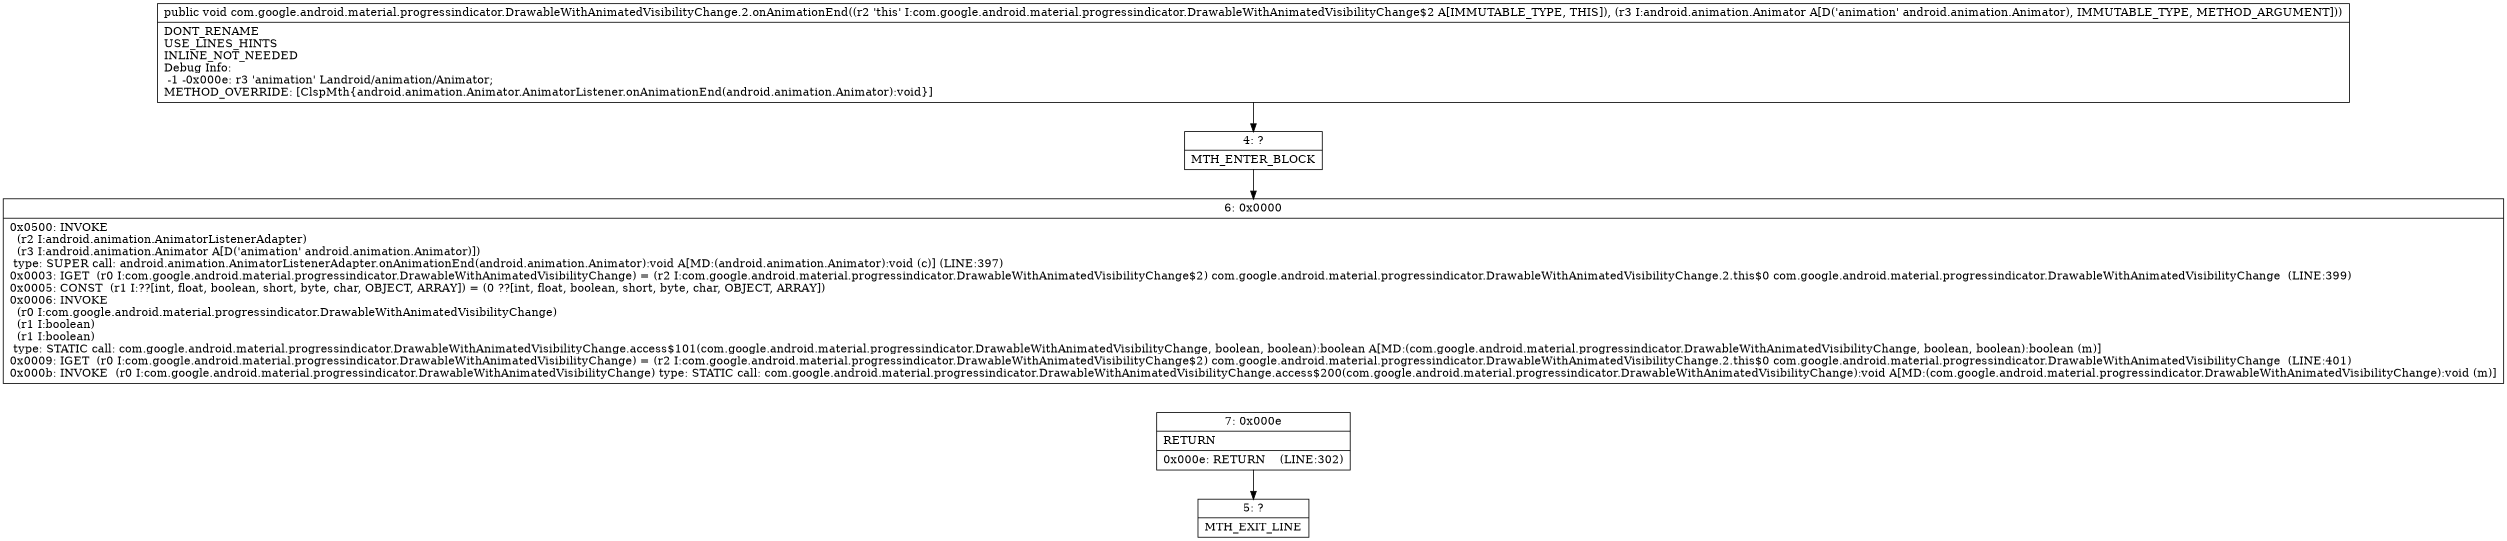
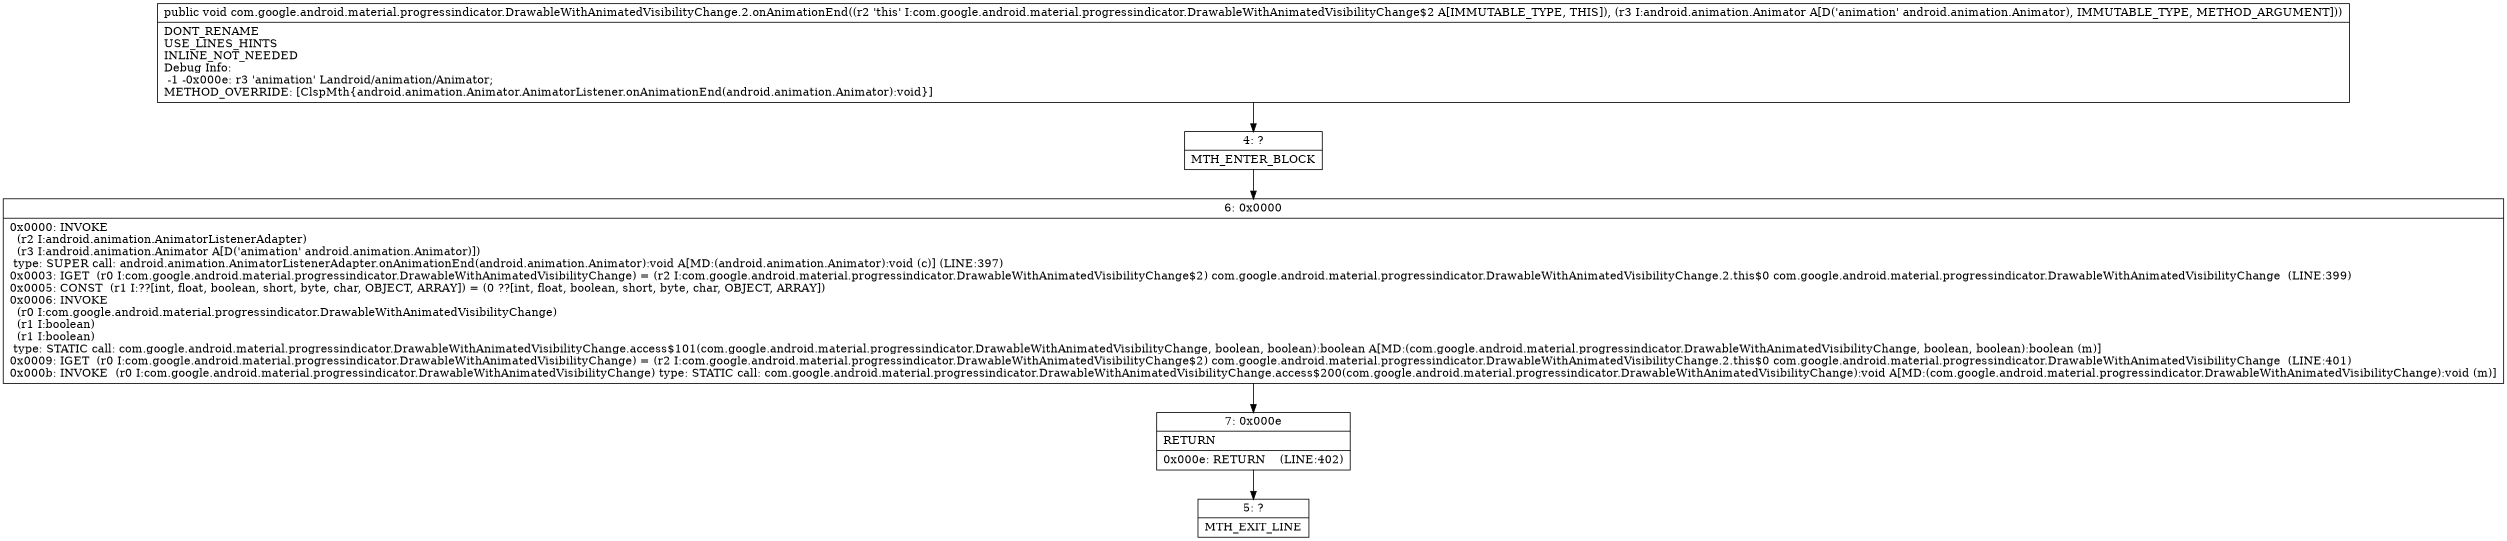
node "6: 0x0000": text "0x0500: INVOKE" -> "0x0000: INVOKE"
edge "6: 0x0000" -> "7: 0x000e": added
node "7: 0x000e": text "0x000e: RETURN    (LINE:302)" -> "0x000e: RETURN    (LINE:402)"
